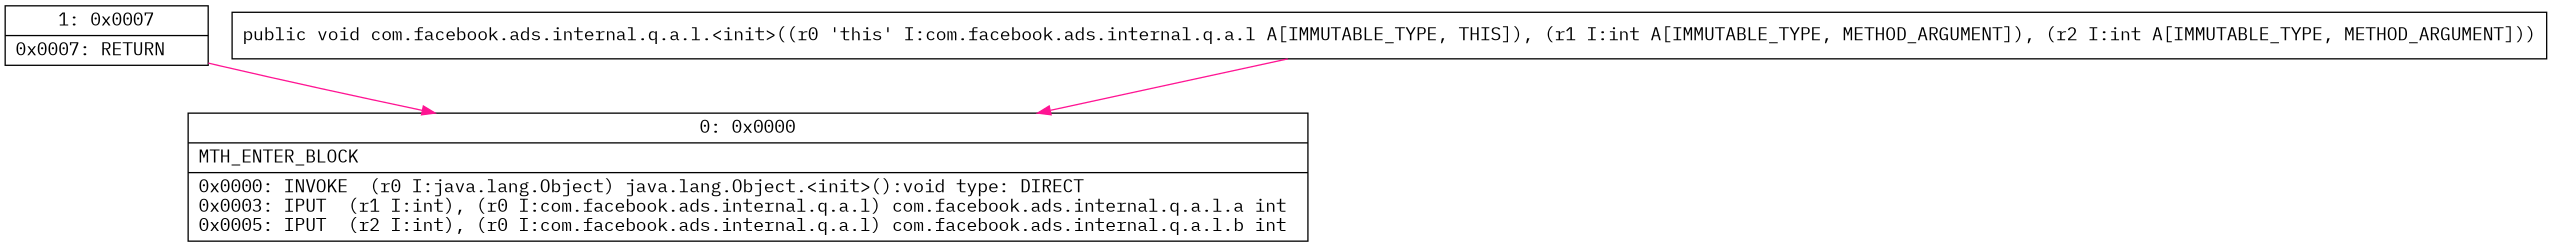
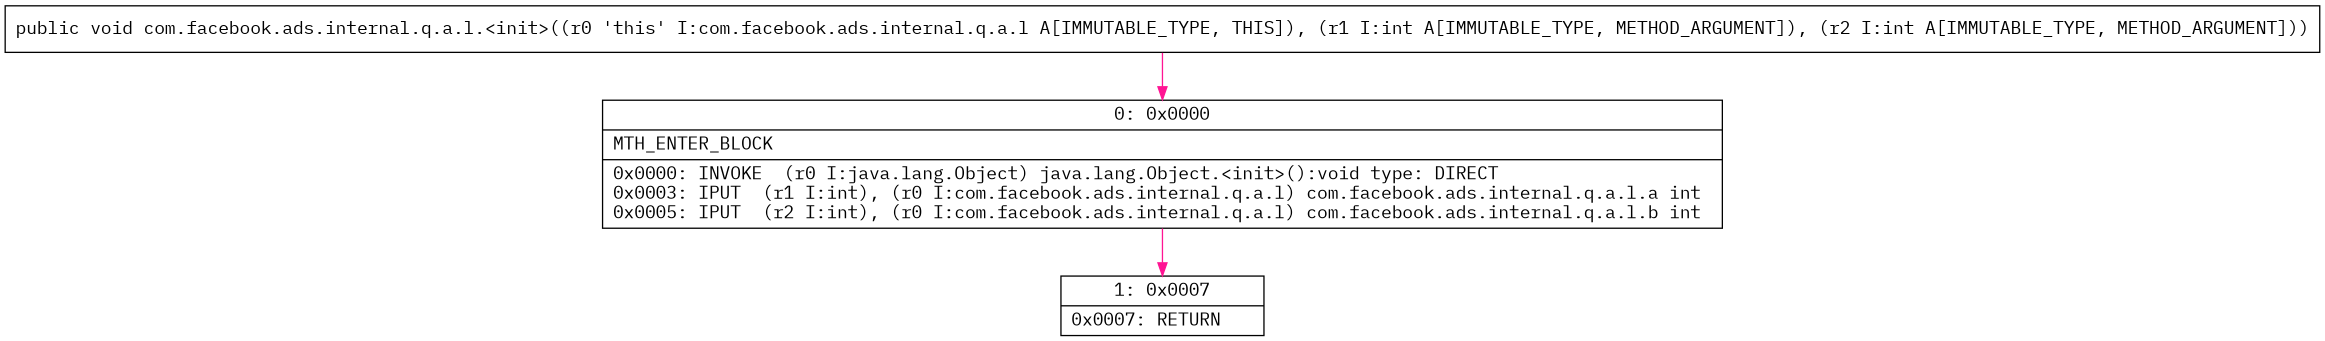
edge "1: 0x0007" -> "0: 0x0000": reversed
